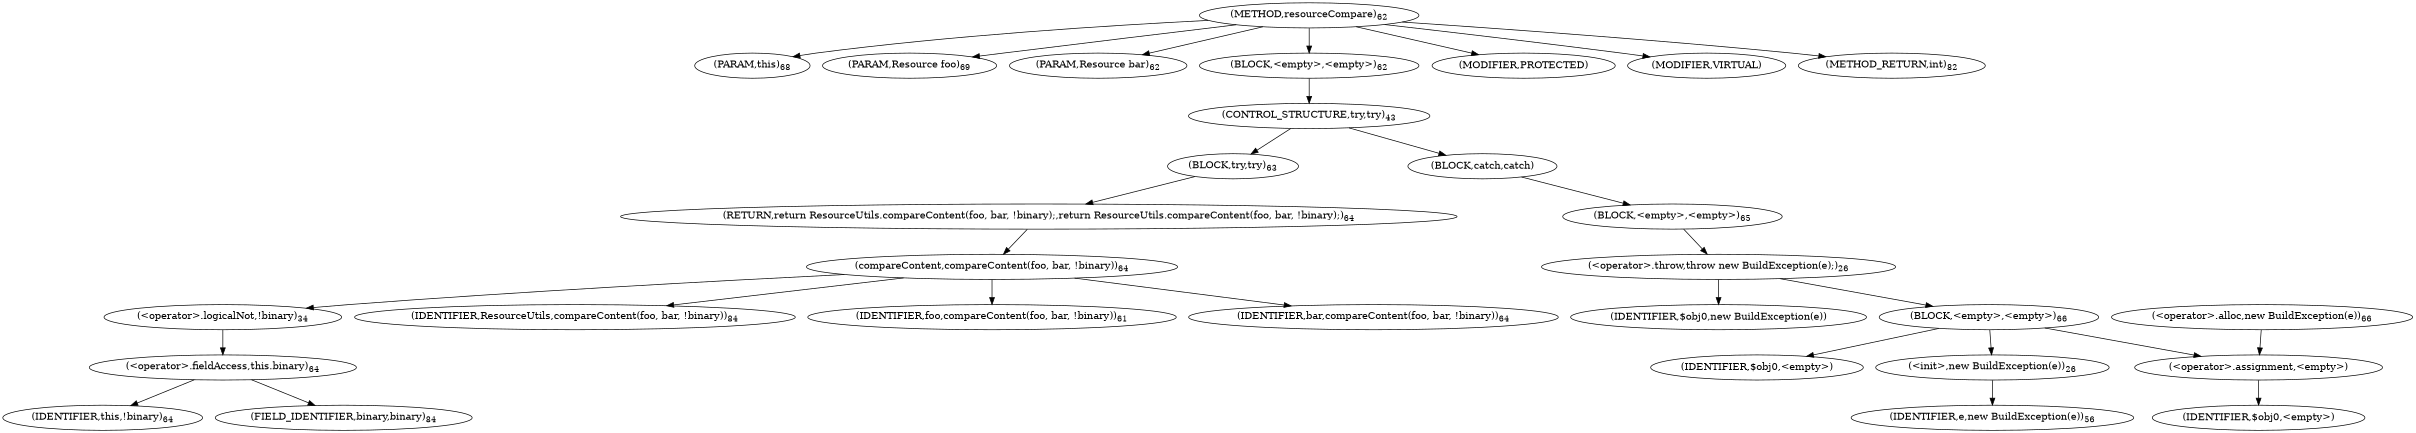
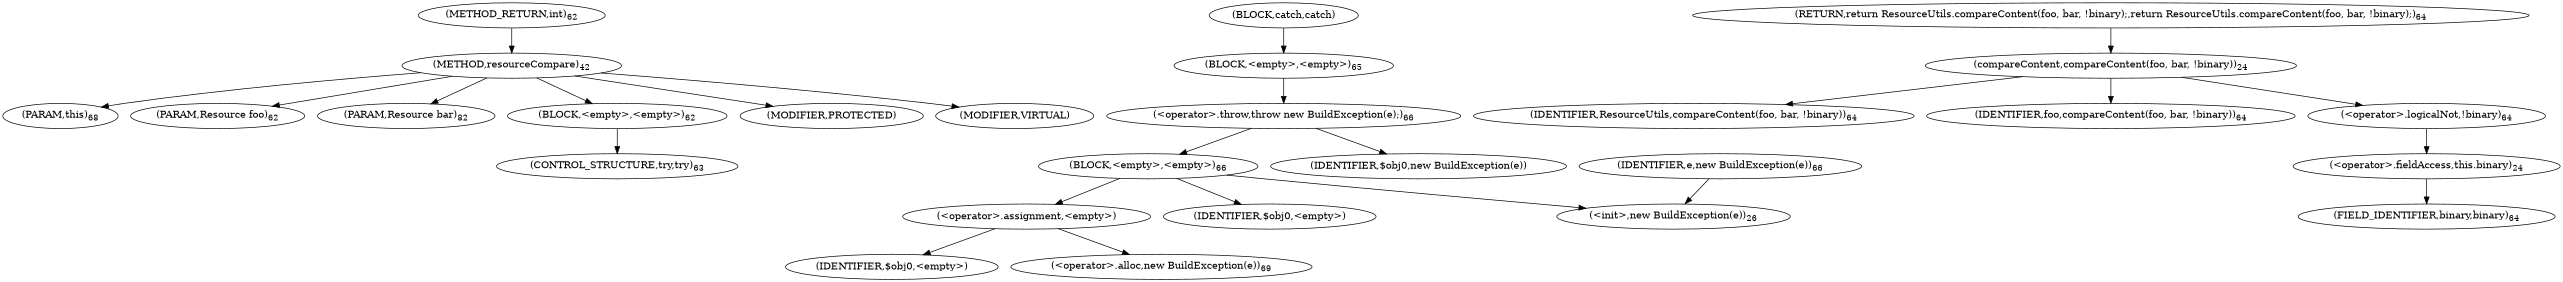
node "(METHOD,resourceCompare)": text "62" -> "42"
edge "(METHOD,resourceCompare)" -> "(METHOD_RETURN,int)": reversed
node "(PARAM,Resource foo)": text "69" -> "62"
node "(PARAM,Resource bar)": text "62" -> "82"
node "(METHOD_RETURN,int)": text "82" -> "62"
node "(CONTROL_STRUCTURE,try,try)": text "43" -> "63"
edge "(CONTROL_STRUCTURE,try,try)" -> "(BLOCK,catch,catch)": removed
node "(BLOCK,try,try)": removed
node "(compareContent,compareContent(foo, bar, !binary))": text "64" -> "24"
node "(<operator>.throw,throw new BuildException(e);)": text "26" -> "66"
node "(<operator>.logicalNot,!binary)": text "34" -> "64"
node "(IDENTIFIER,ResourceUtils,compareContent(foo, bar, !binary))": text "84" -> "64"
node "(IDENTIFIER,foo,compareContent(foo, bar, !binary))": text "61" -> "64"
node "(<operator>.alloc,new BuildException(e))": text "66" -> "69"
node "(IDENTIFIER,bar,compareContent(foo, bar, !binary))": removed
edge "(<operator>.alloc,new BuildException(e))" -> "(<operator>.assignment,<empty>)": reversed
node "(<operator>.fieldAccess,this.binary)": text "64" -> "24"
edge "(<init>,new BuildException(e))" -> "(IDENTIFIER,e,new BuildException(e))": reversed
node "(FIELD_IDENTIFIER,binary,binary)": text "84" -> "64"
node "(IDENTIFIER,e,new BuildException(e))": text "56" -> "66"
node "(IDENTIFIER,this,!binary)": removed
